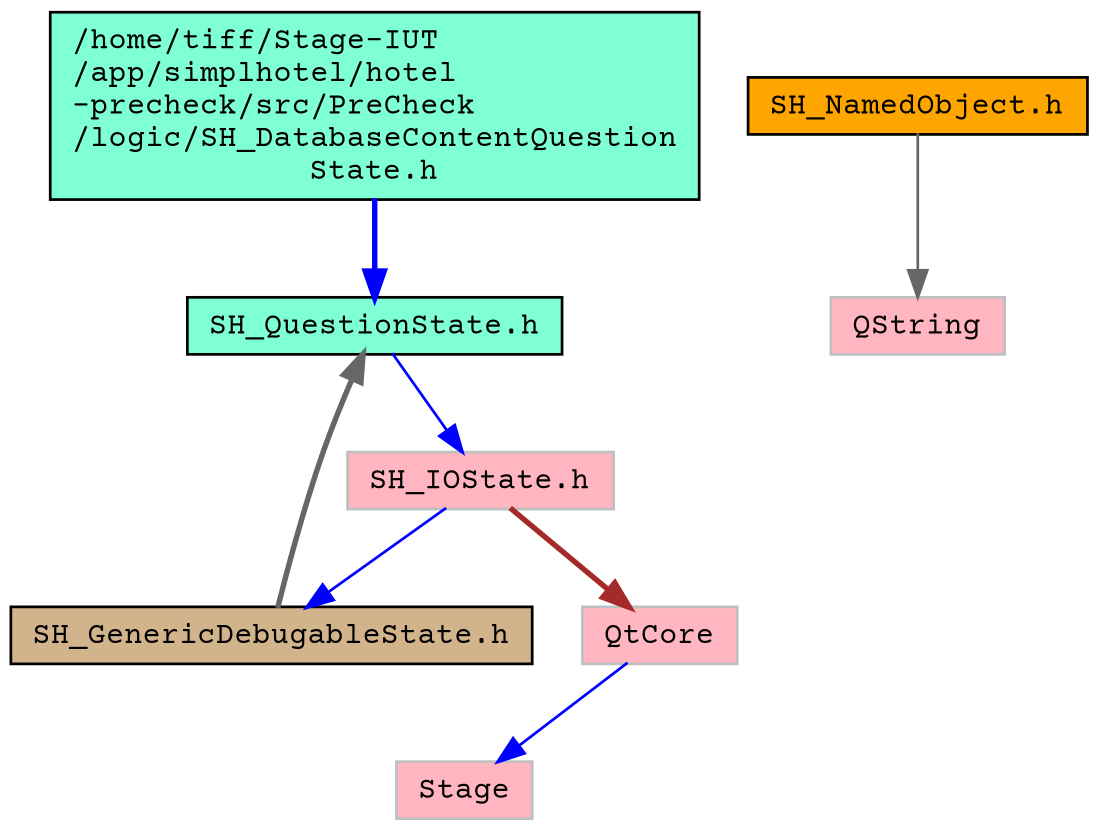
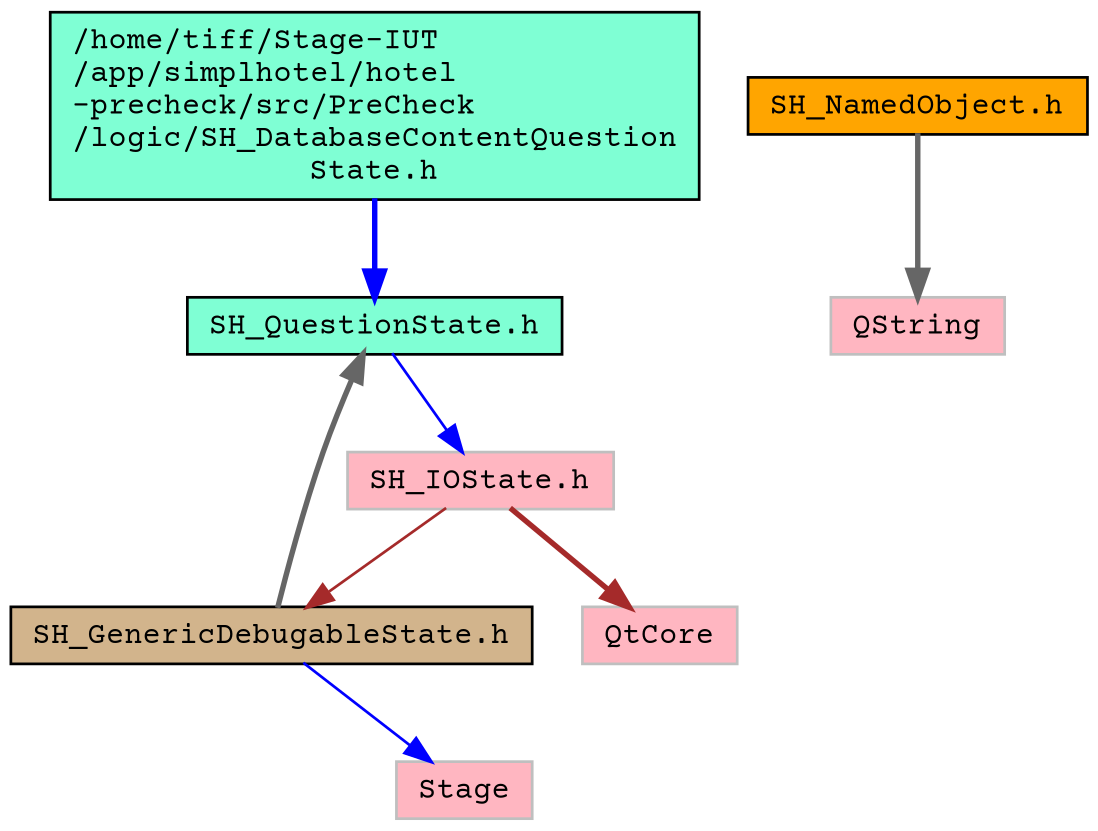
edge "SH_NamedObject.h" -> "QString": style solid -> bold
edge "SH_IOState.h" -> "SH_GenericDebugableState.h": color blue -> brown
edge "QtCore" -> "Stage": now "SH_GenericDebugableState.h" -> "Stage"
